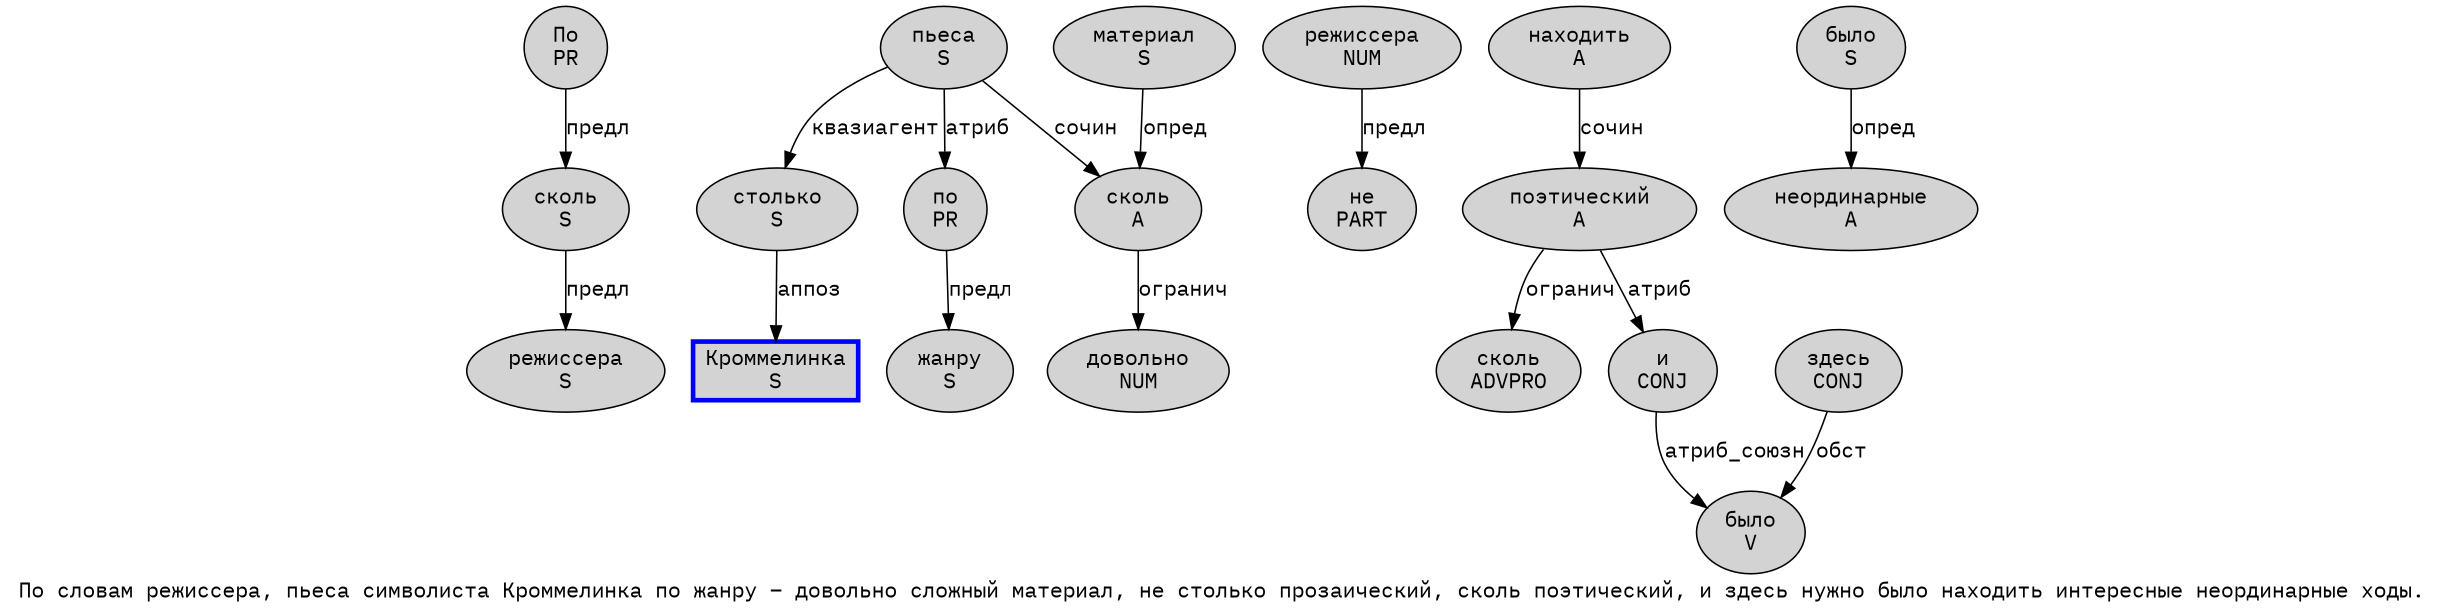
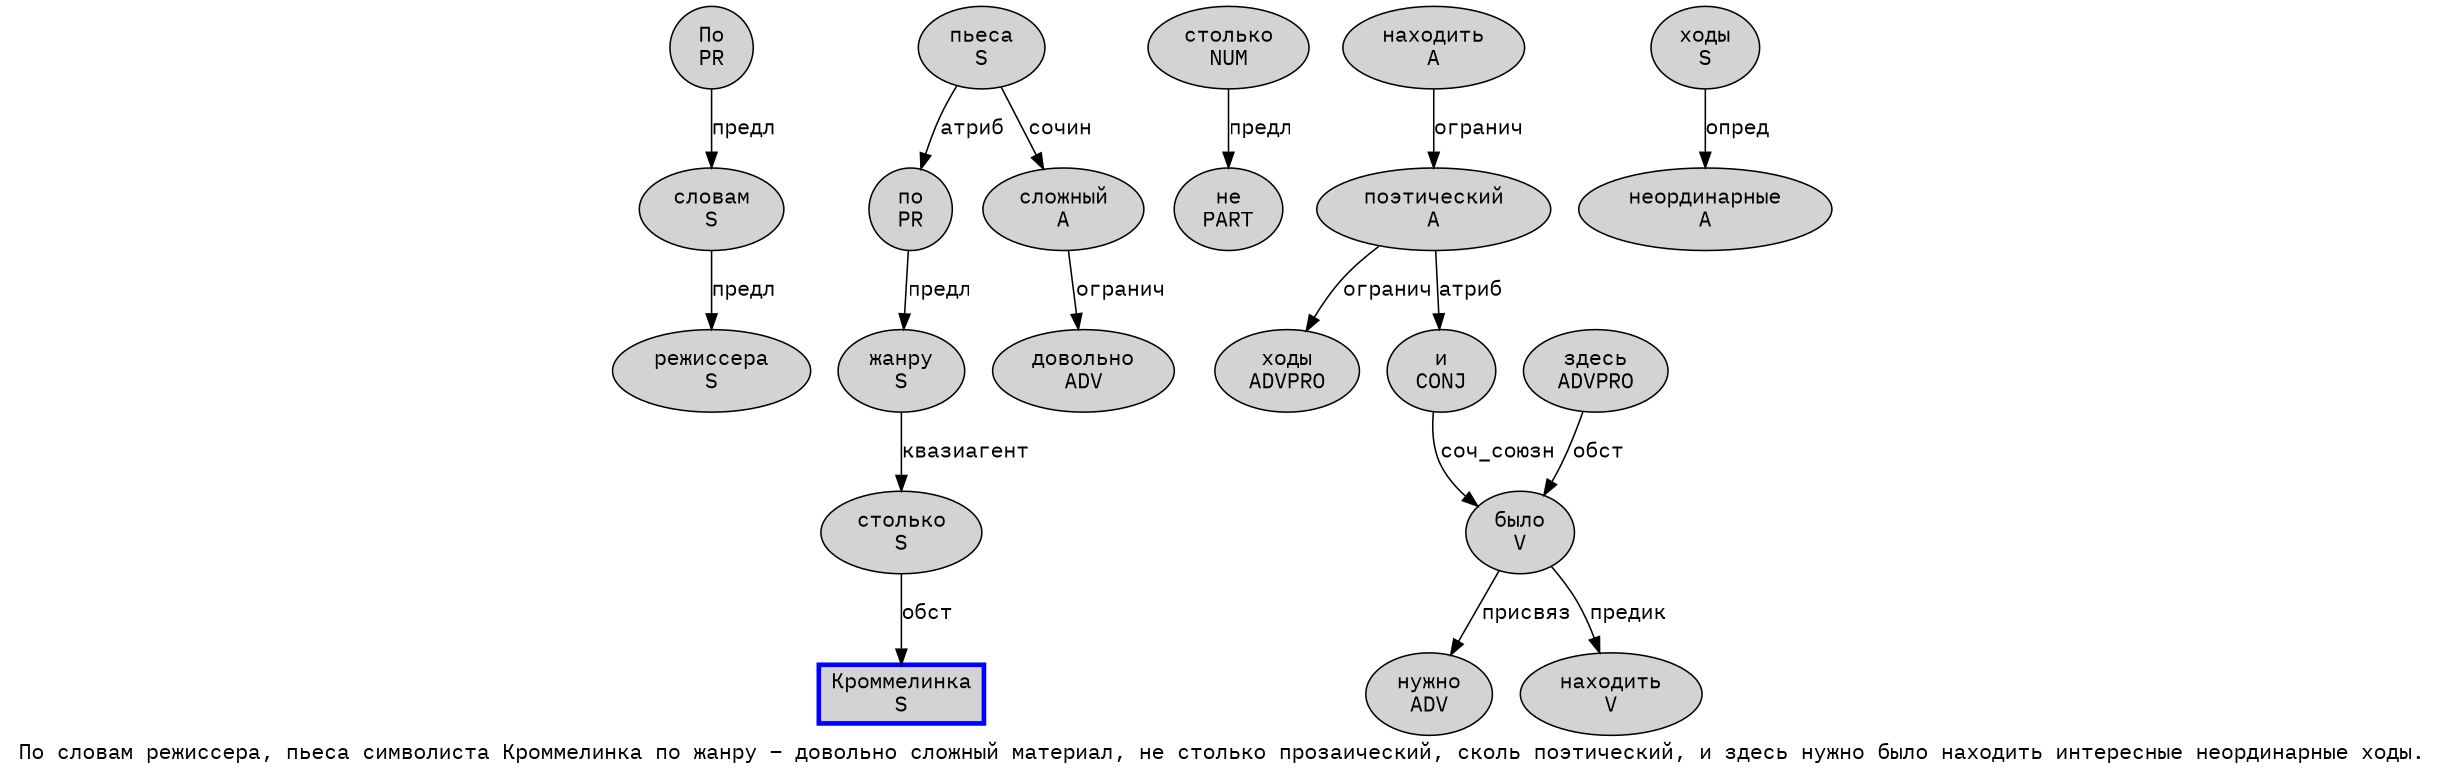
node "материал S": removed
node "режиссера NUM": label "режиссера NUM" -> "столько NUM"
node "было S": label "было S" -> "ходы S"
edge "пьеса S" -> "столько S": now "жанру S" -> "столько S"
edge "находить A" -> "поэтический A": label "сочин" -> "огранич"
node "сколь S": label "сколь S" -> "словам S"
node "сколь A": label "сколь A" -> "сложный A"
edge "столько S" -> "Кроммелинка S": label "аппоз" -> "обст"
node "довольно NUM": label "довольно NUM" -> "довольно ADV"
node "сколь ADVPRO": label "сколь ADVPRO" -> "ходы ADVPRO"
node "здесь CONJ": label "здесь CONJ" -> "здесь ADVPRO"
edge "и CONJ" -> "было V": label "атриб_союзн" -> "соч_союзн"
node "нужно ADV": added
node "находить V": added
